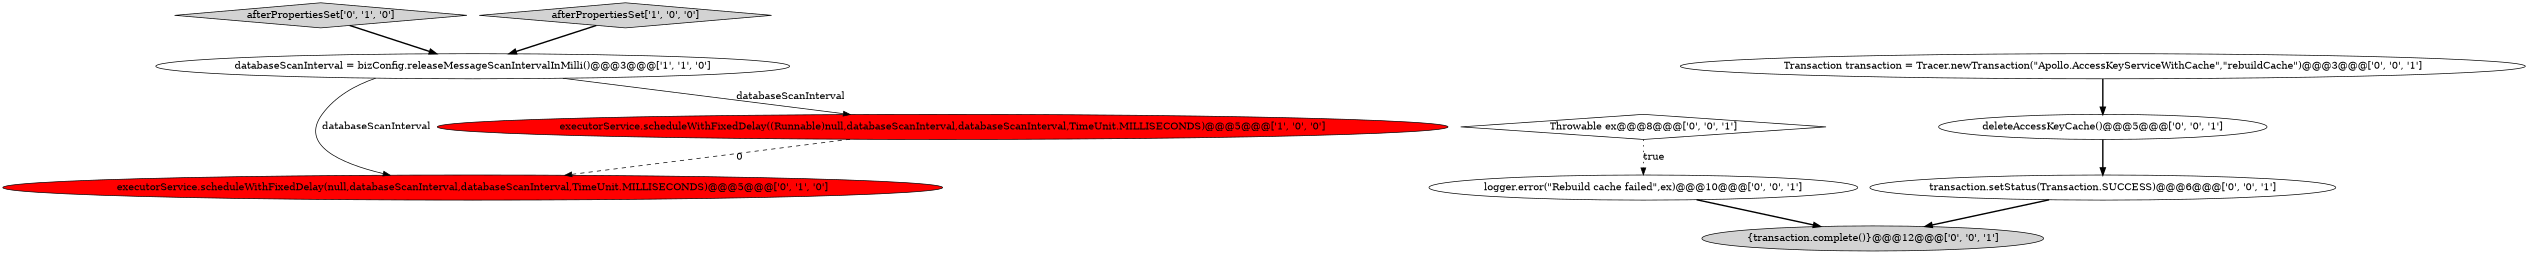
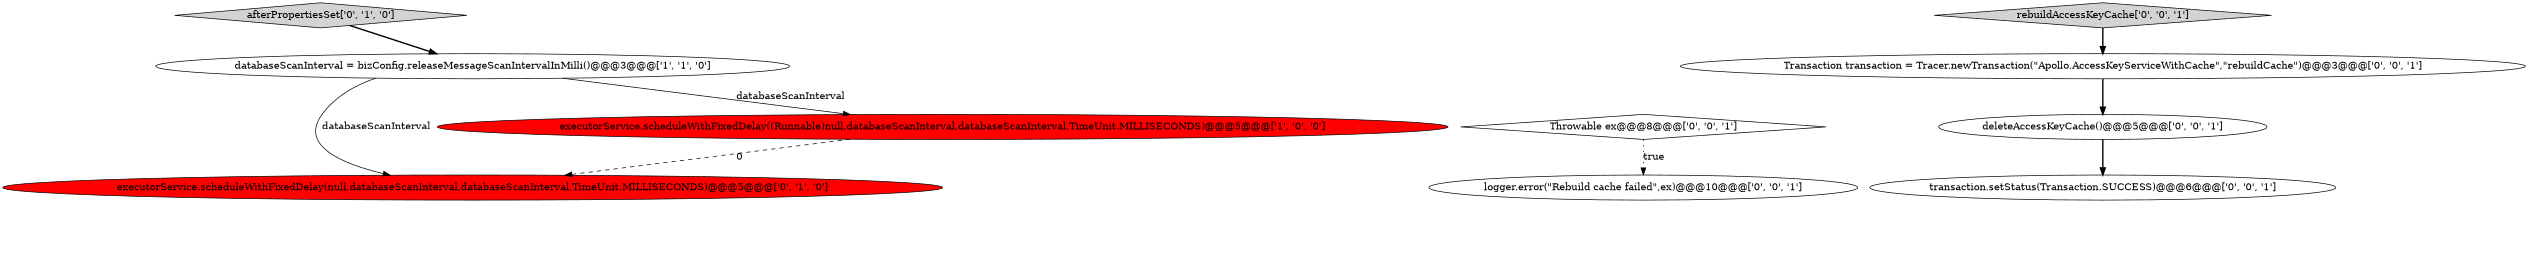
node "afterPropertiesSet['1', '0', '0']": removed
node "rebuildAccessKeyCache['0', '0', '1']": added
node "{transaction.complete()}@@@12@@@['0', '0', '1']": removed
